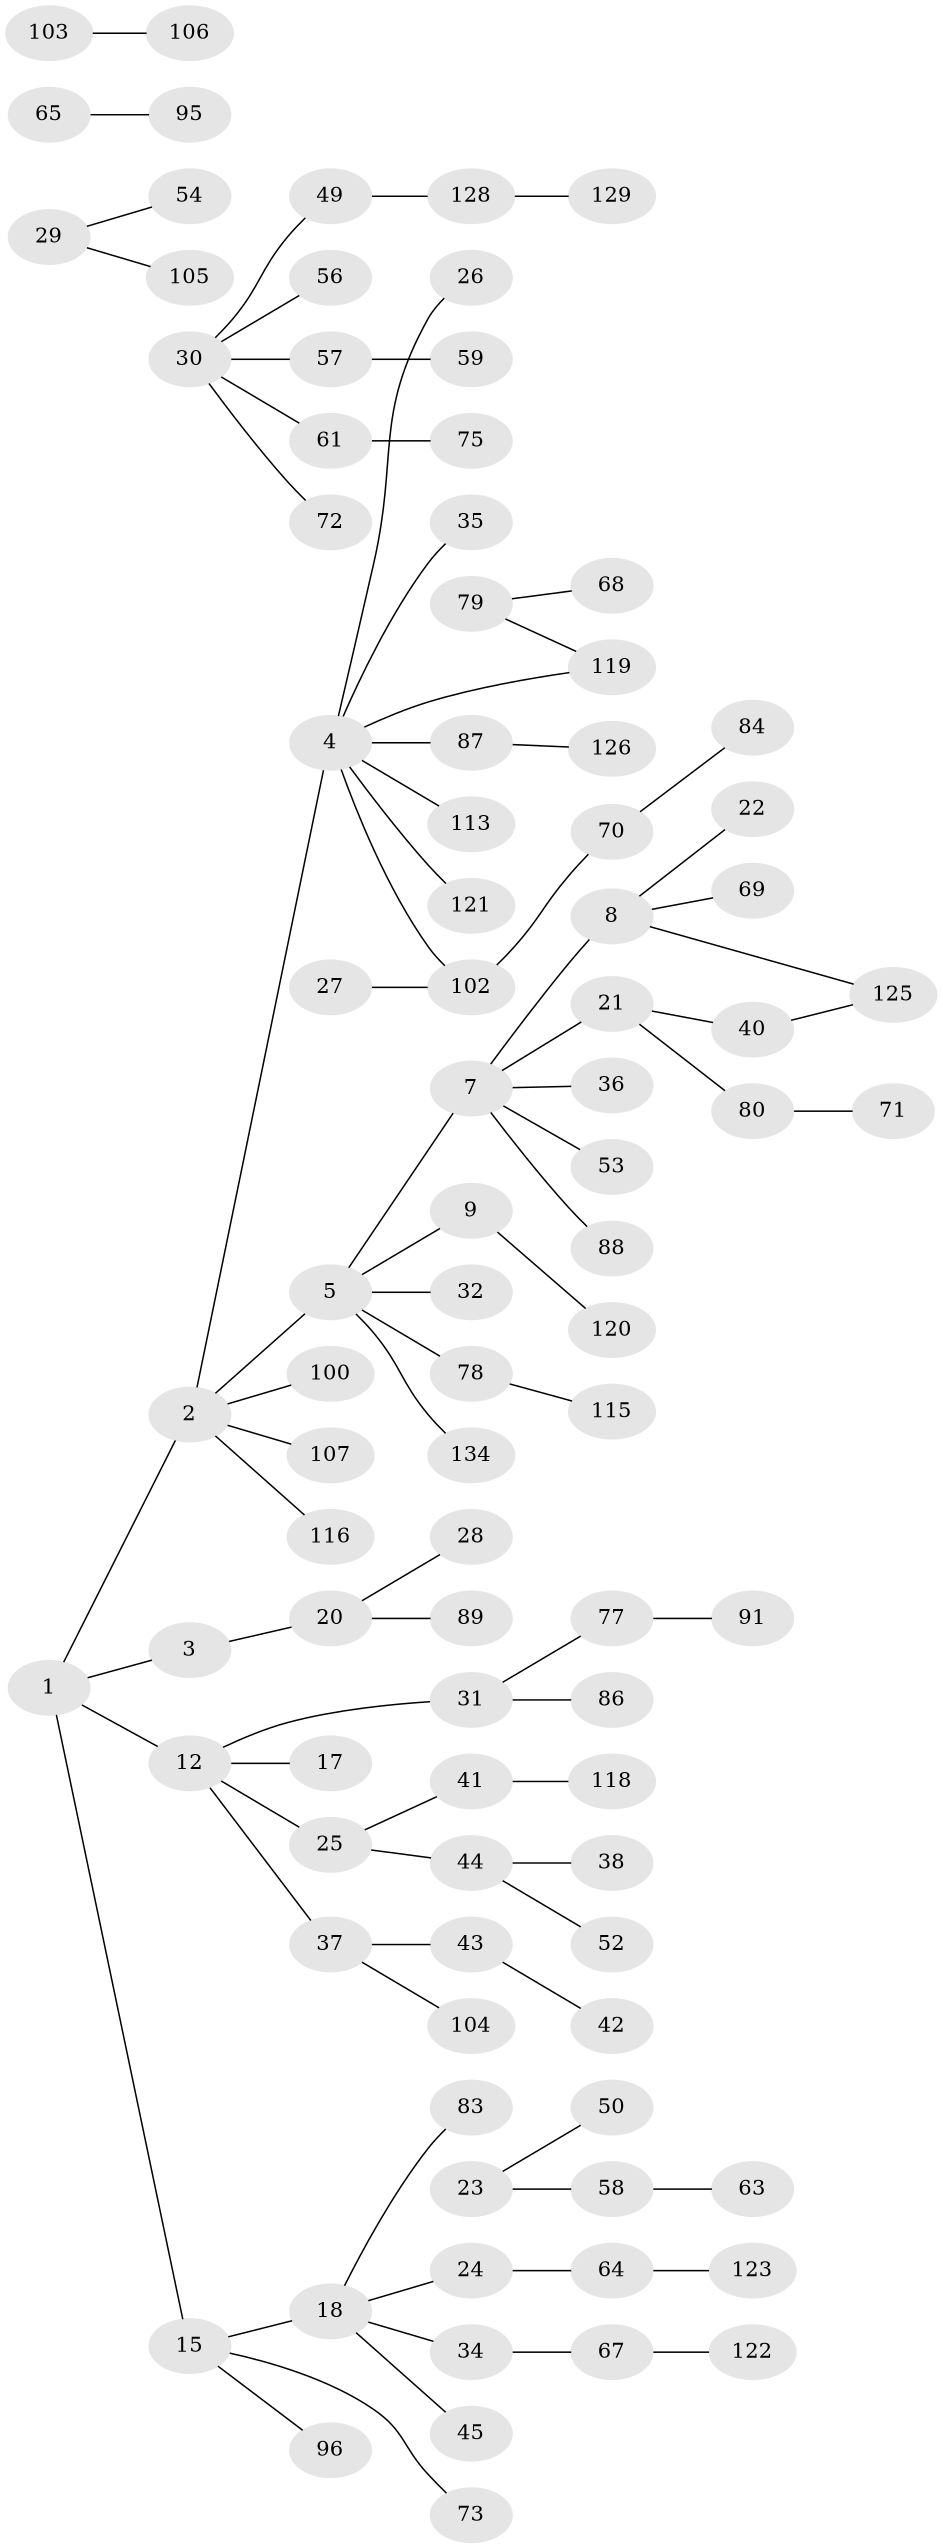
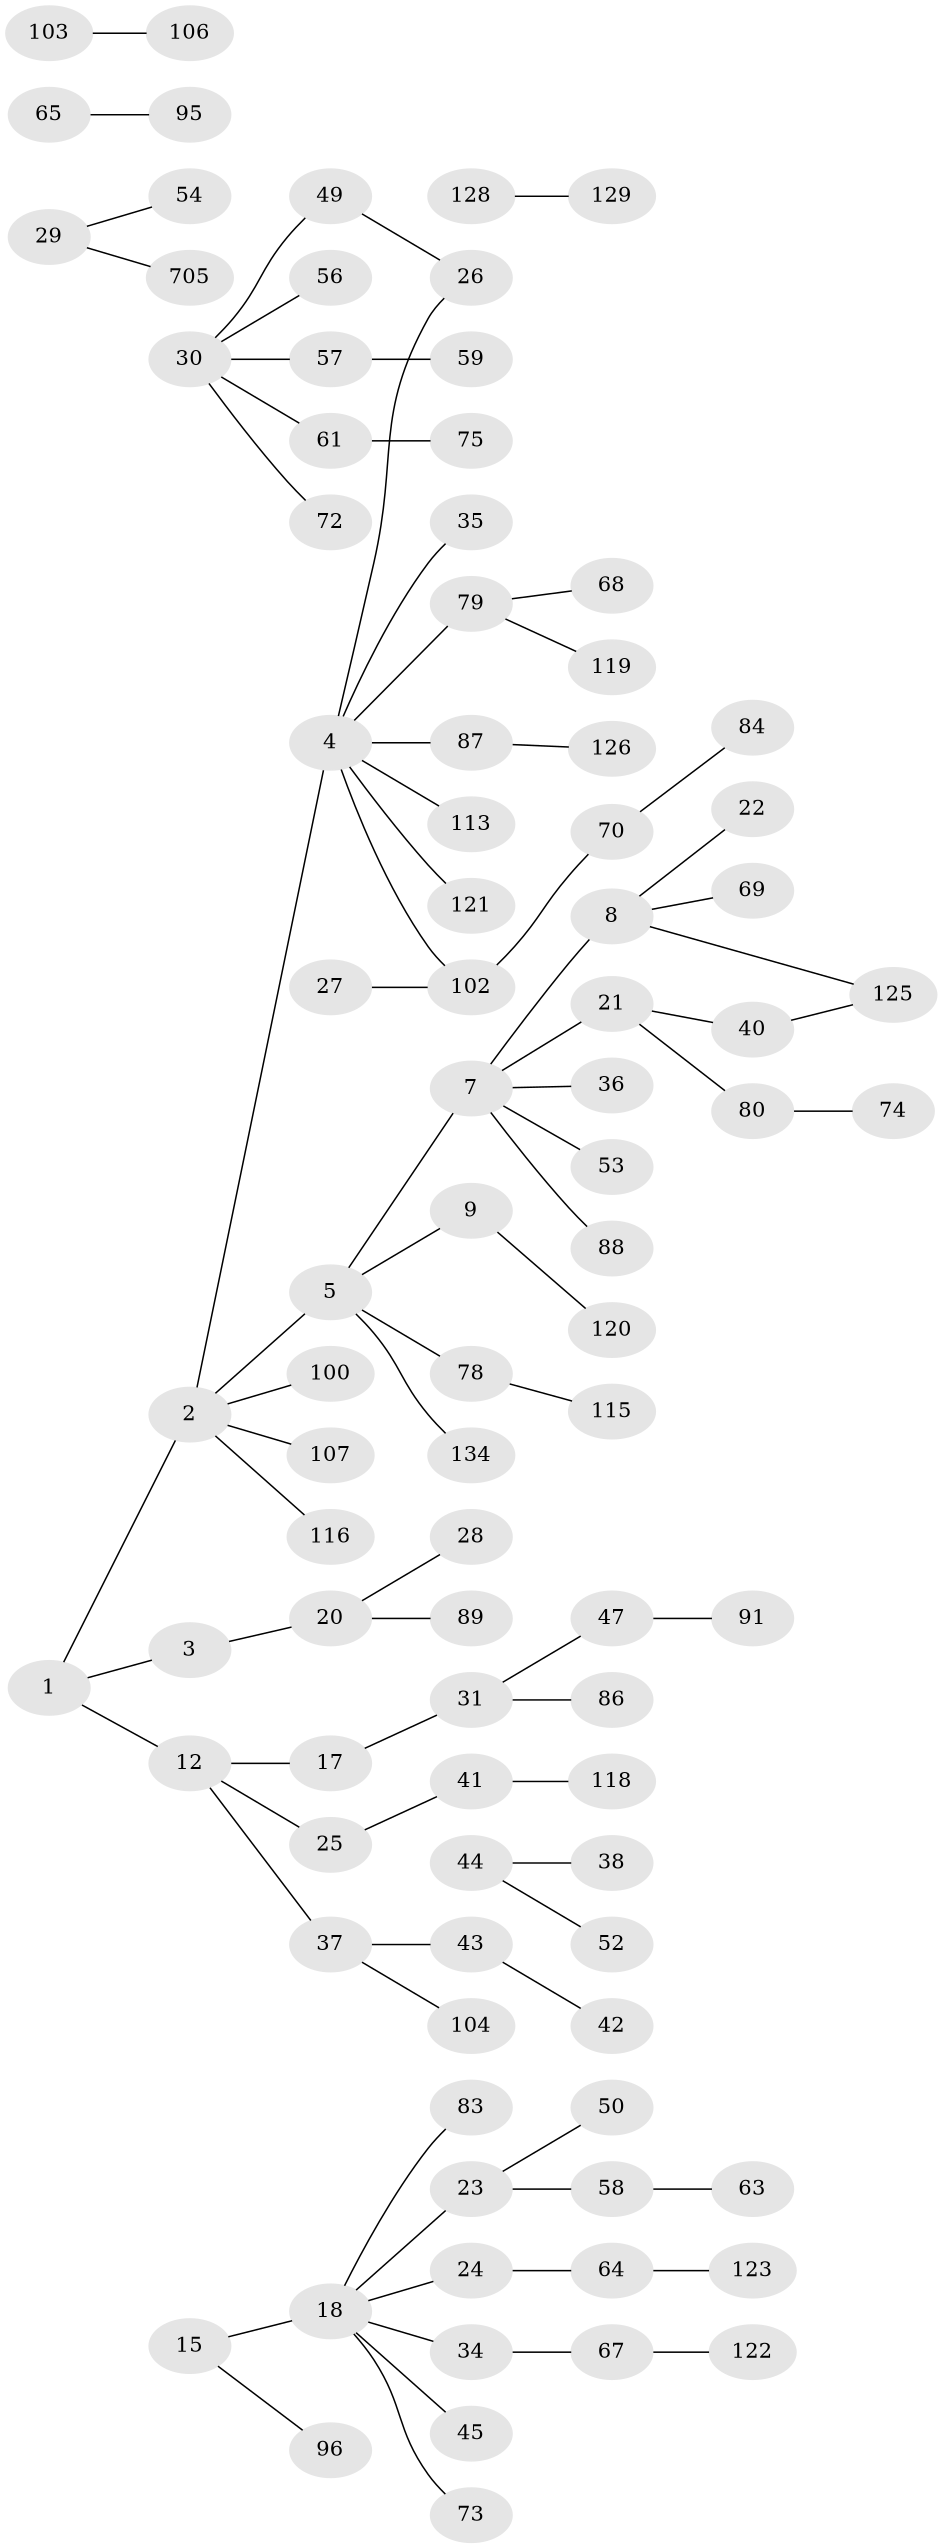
edge "49" -- "128": now "49" -- "26"
node "105": label "105" -> "705"
edge "119" -- "4": now "79" -- "4"
node "71": label "71" -> "74"
node "32": removed
node "77": label "77" -> "47"
edge "31" -- "12": now "31" -- "17"
edge "25" -- "44": removed
edge "1" -- "15": removed
edge "23" -- "18": added
edge "15" -- "73": now "18" -- "73"
